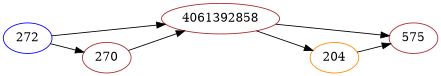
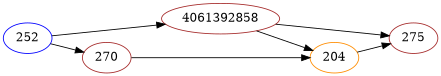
node "272": label "272" -> "252"
node "575": label "575" -> "275"
edge "270" -> "4061392858": now "270" -> "204"
